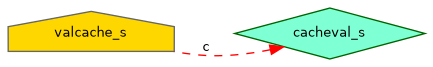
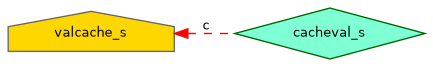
edge "valcache_s" -> "cacheval_s": reversed
